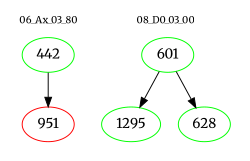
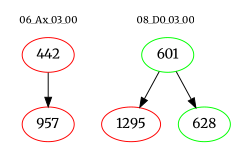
cluster "06_Ax_03_80": label "06_Ax_03_80" -> "06_Ax_03_00"
node "442": color green -> red
node "951": label "951" -> "957"
node "1295": color green -> red
